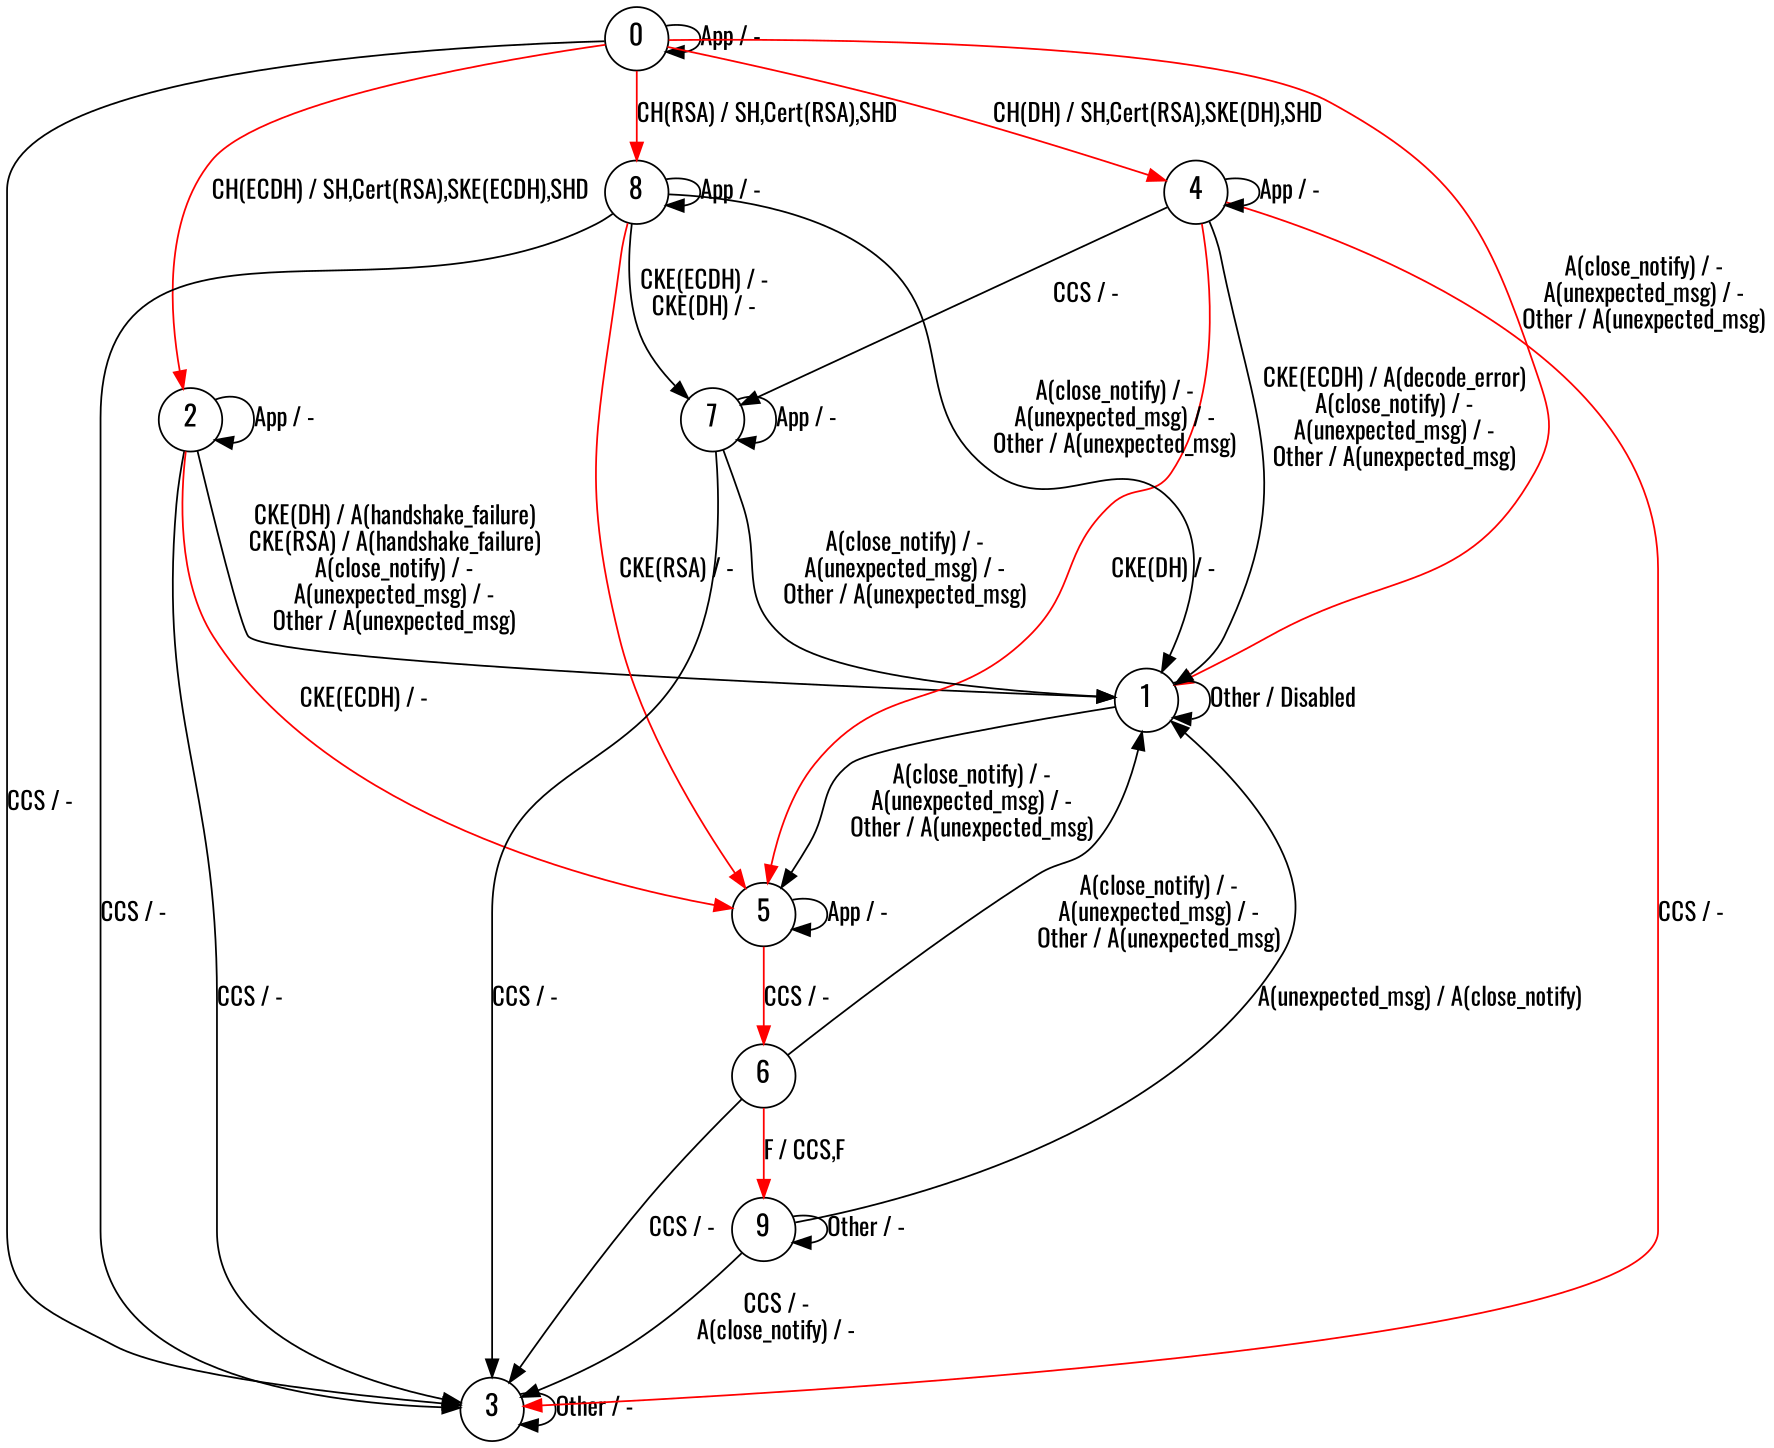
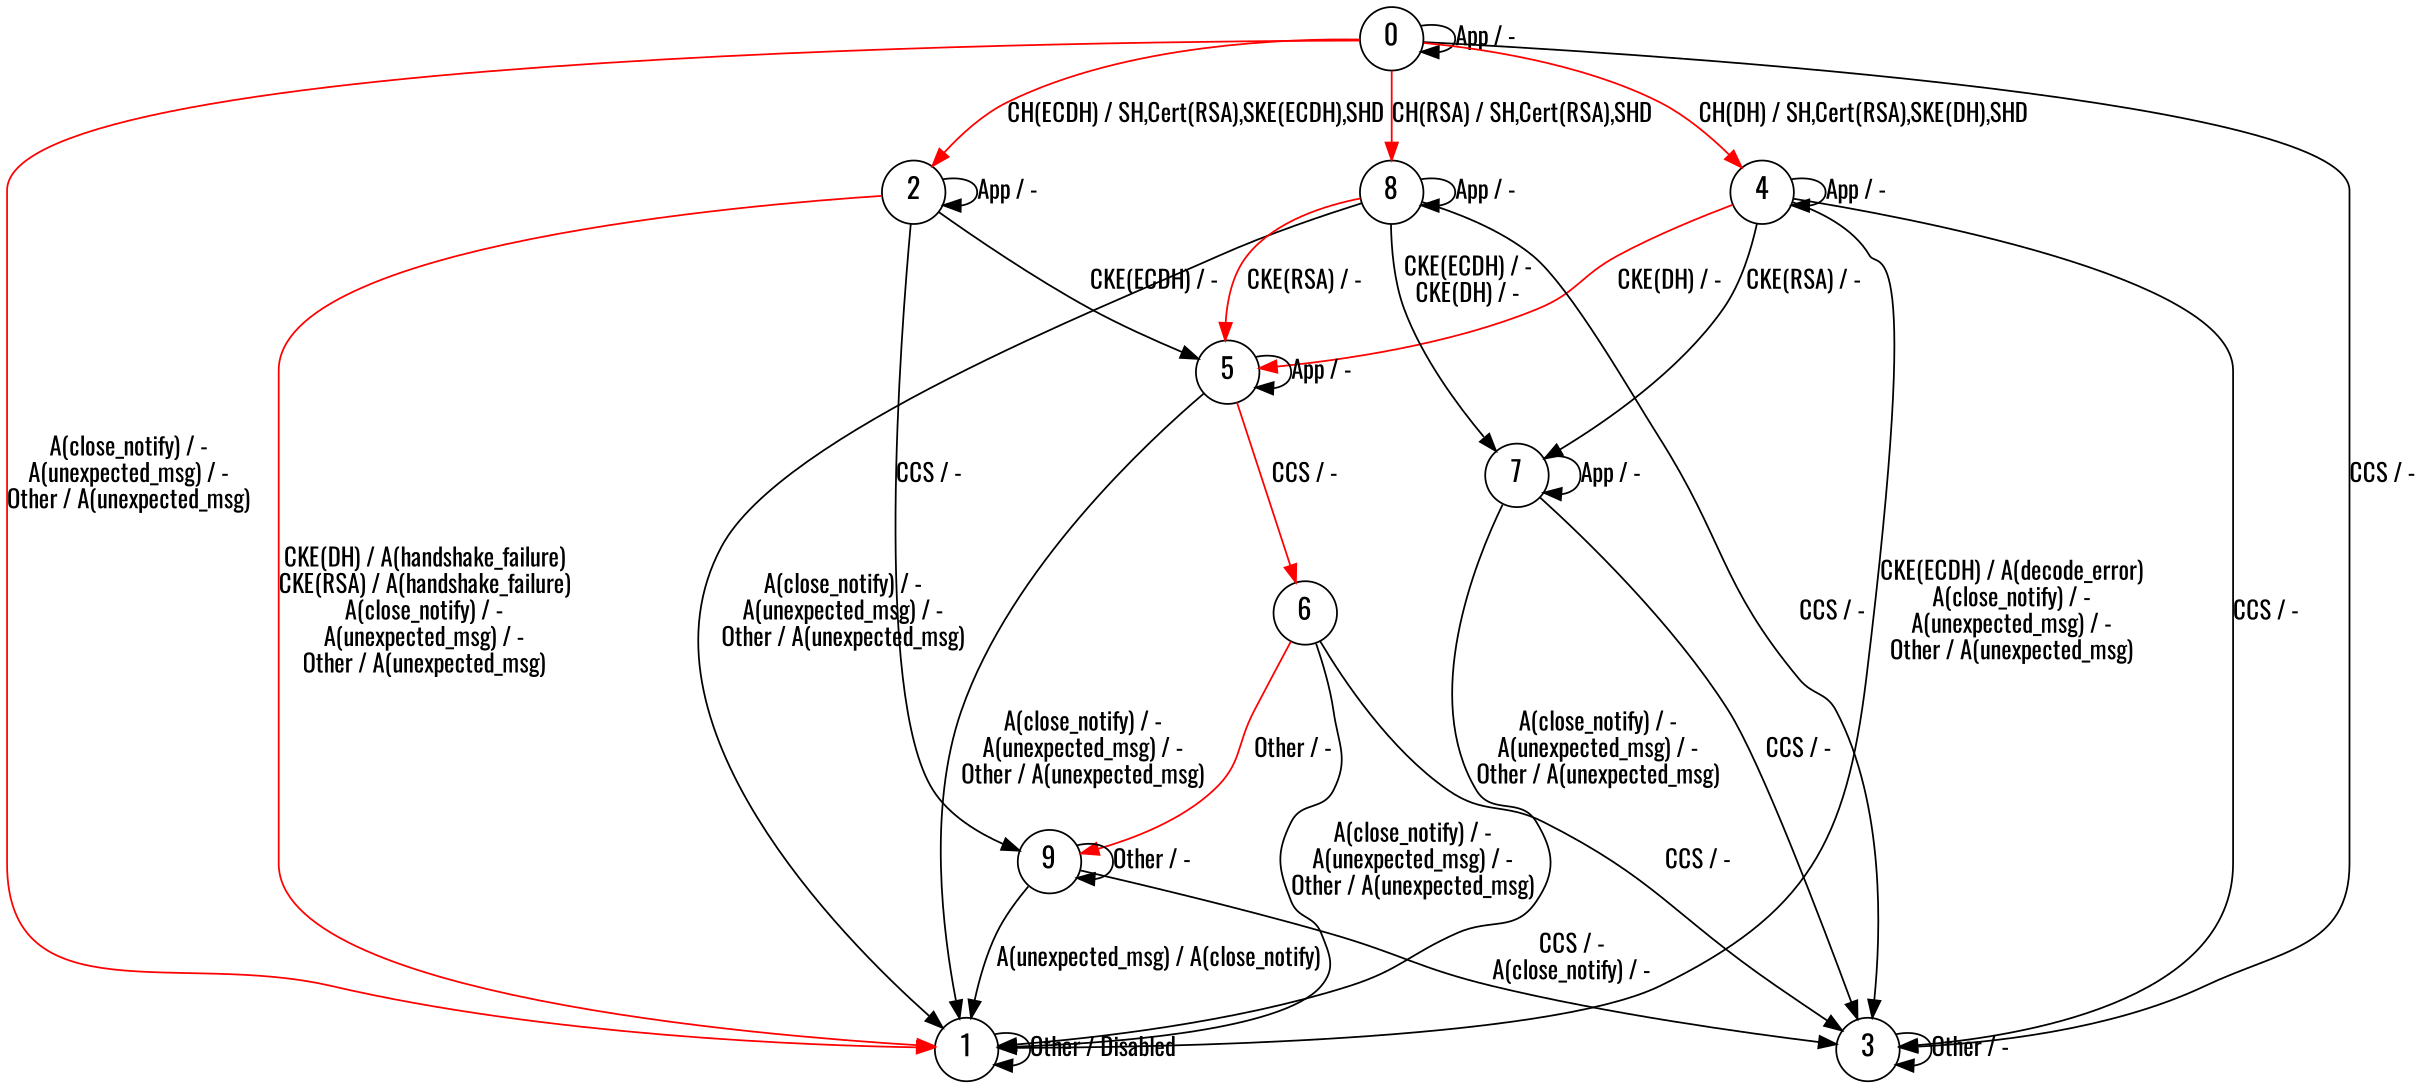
edge "4" -> "7": label "CCS / -" -> "CKE(RSA) / -"
edge "2" -> "1": color black -> red
edge "1" -> "5": reversed
edge "2" -> "5": color red -> black
edge "2" -> "3": now "2" -> "9"
edge "6" -> "9": label "F / CCS,F" -> "Other / -"
edge "4" -> "3": color red -> black
